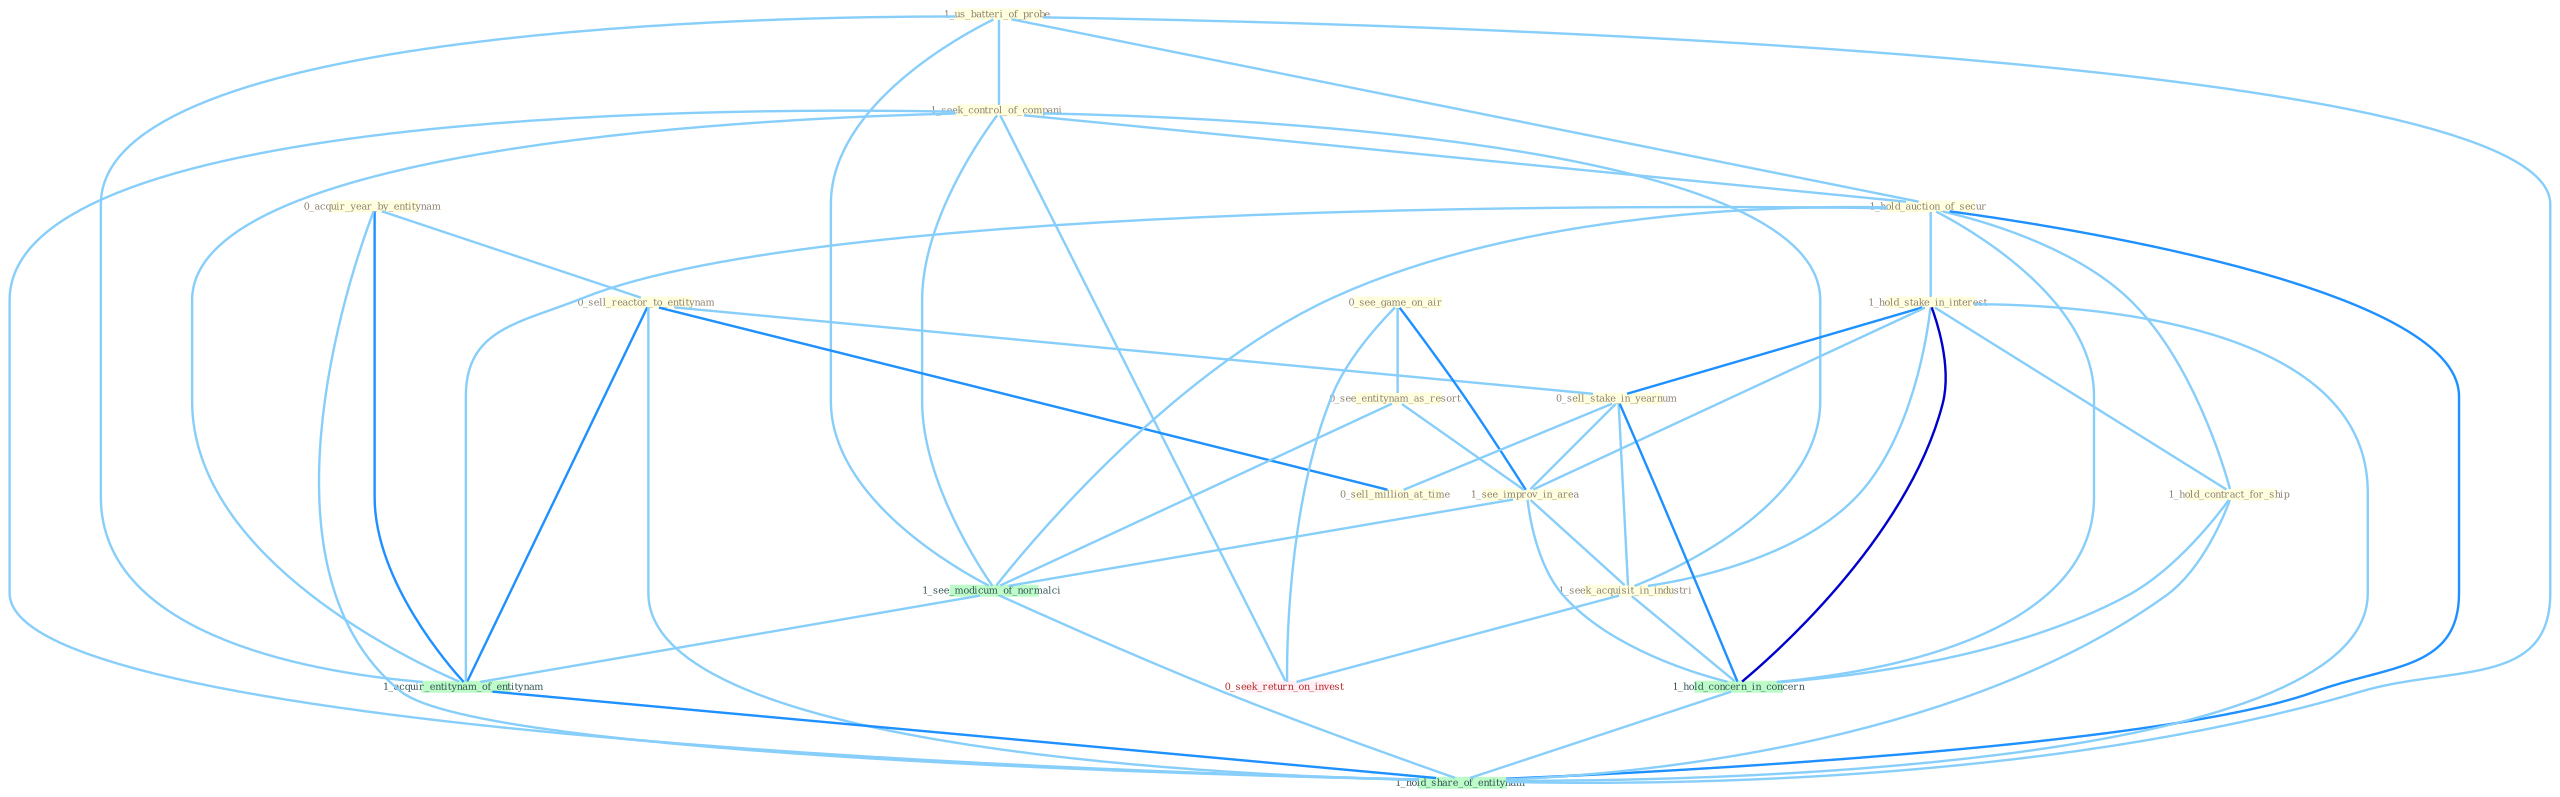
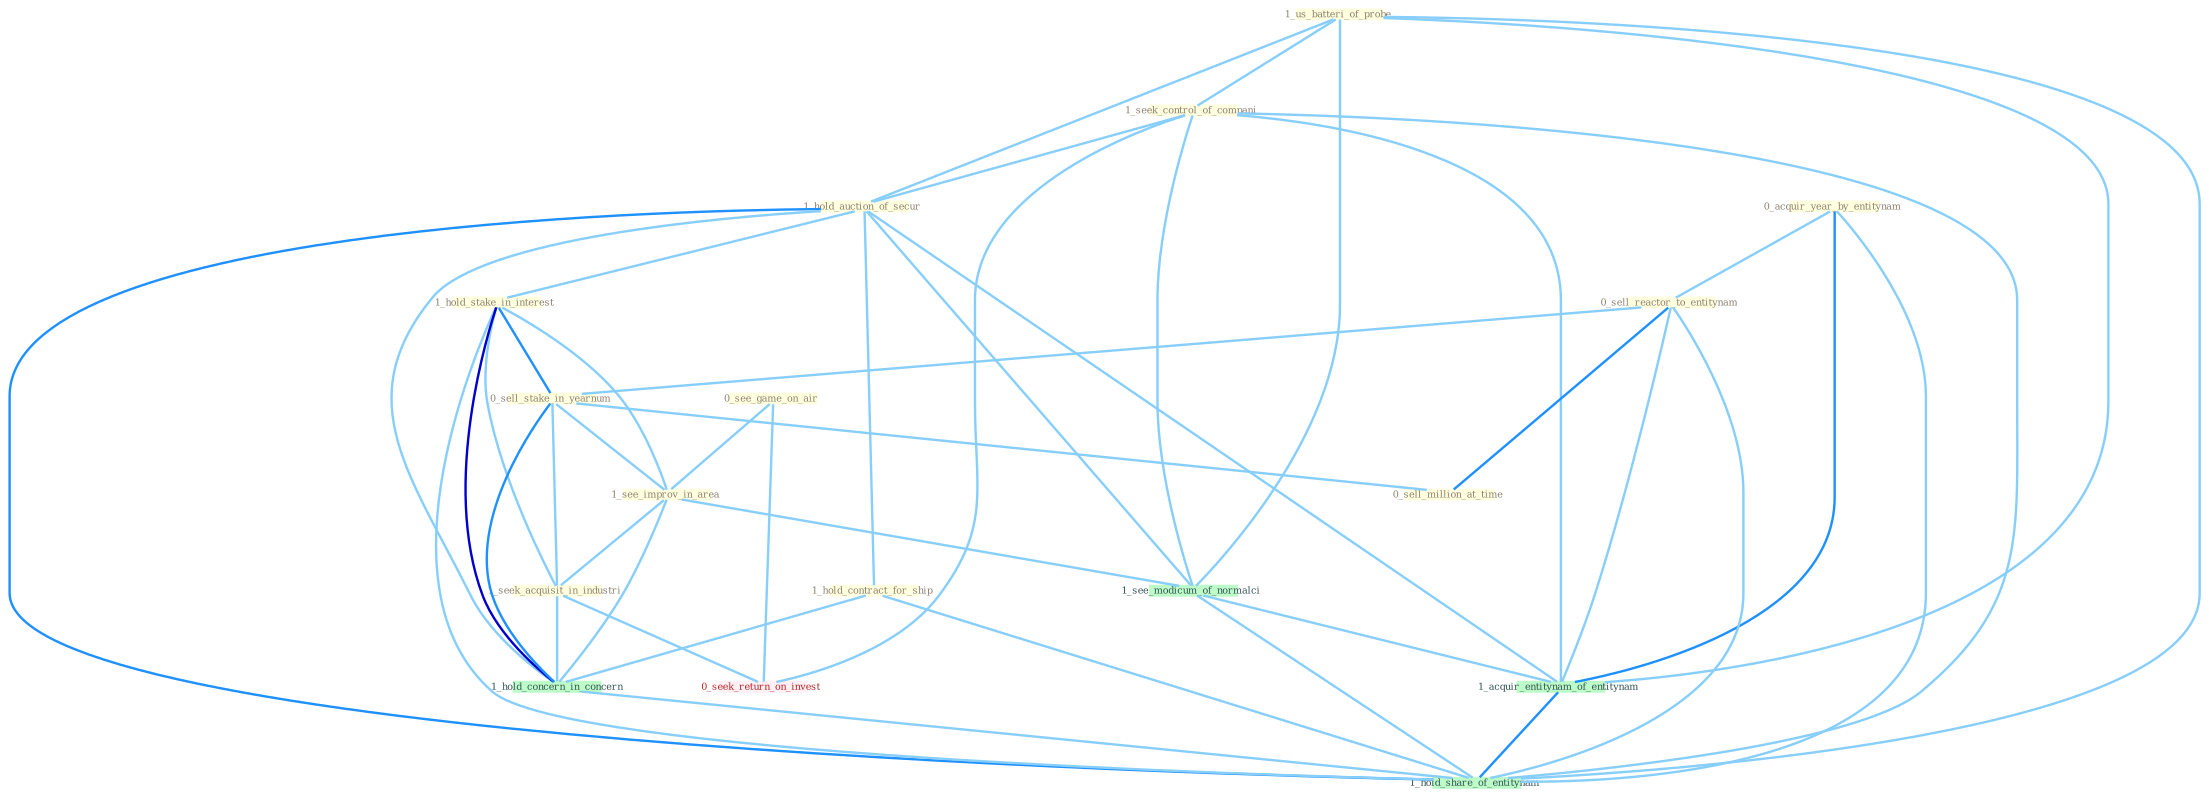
edge "1_seek_control_of_compani" -- "1_seek_acquisit_in_industri": removed
edge "1_hold_stake_in_interest" -- "1_hold_contract_for_ship": removed
edge "0_see_game_on_air" -- "1_see_improv_in_area": color #1e90ff -> #87cefa
node "0_see_entitynam_as_resort": removed
edge "0_sell_reactor_to_entitynam" -- "1_acquir_entitynam_of_entitynam": color #1e90ff -> #87cefa
